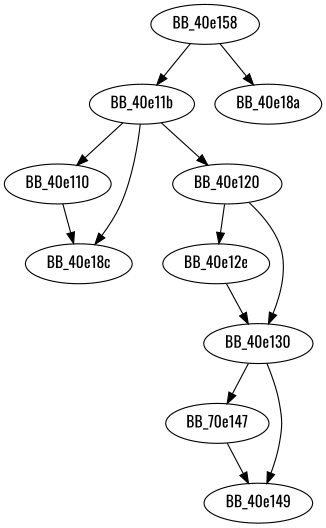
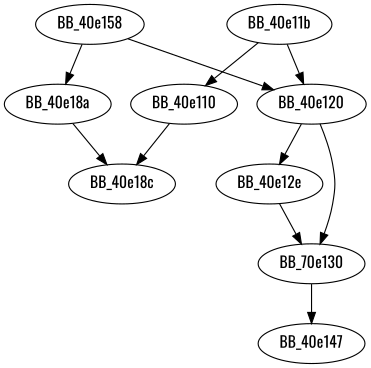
edge "BB_40e158" -> "BB_40e11b": now "BB_40e158" -> "BB_40e120"
edge "BB_40e11b" -> "BB_40e18c": now "BB_40e18a" -> "BB_40e18c"
node "BB_40e130": label "BB_40e130" -> "BB_70e130"
node "BB_70e147": label "BB_70e147" -> "BB_40e147"
node "BB_40e149": removed
